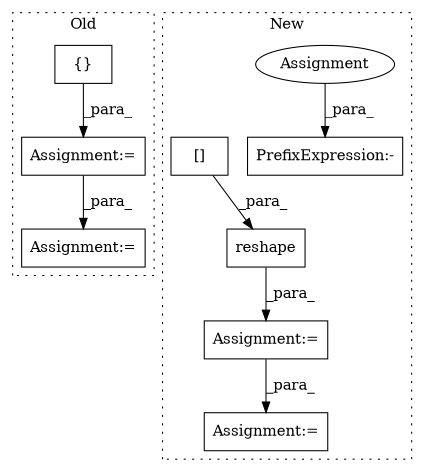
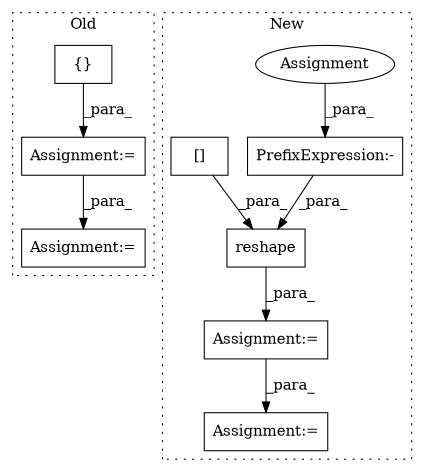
edge "PrefixExpression:-" -> "reshape": added, label "_para_"
